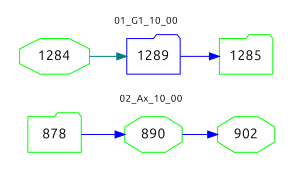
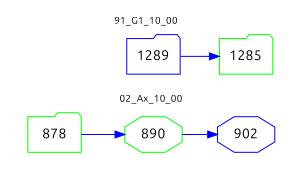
cluster "01_G1_10_00": label "01_G1_10_00" -> "91_G1_10_00"
node "1284": removed
node "902": color green -> blue
